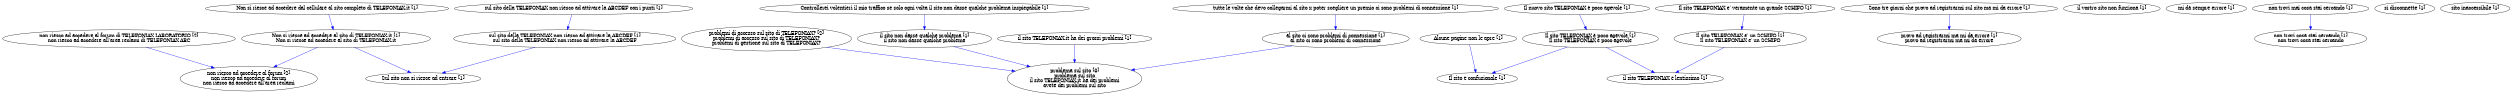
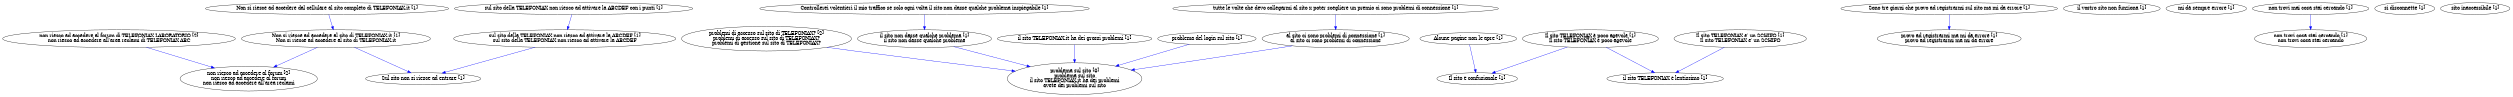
node "Il nuovo sito TELEFONIAX è poco agevole [1]": removed
node "Il sito TELEFONIAX e' veramente un grande SCHIFO [1]": removed
node "problema del login sul sito [1]": added
